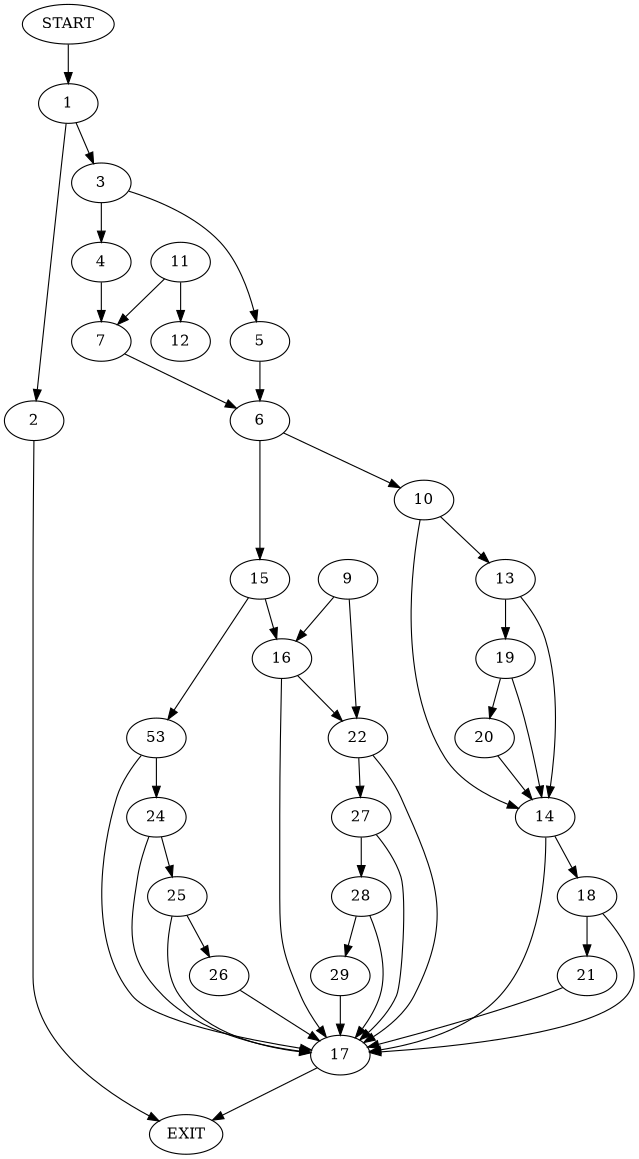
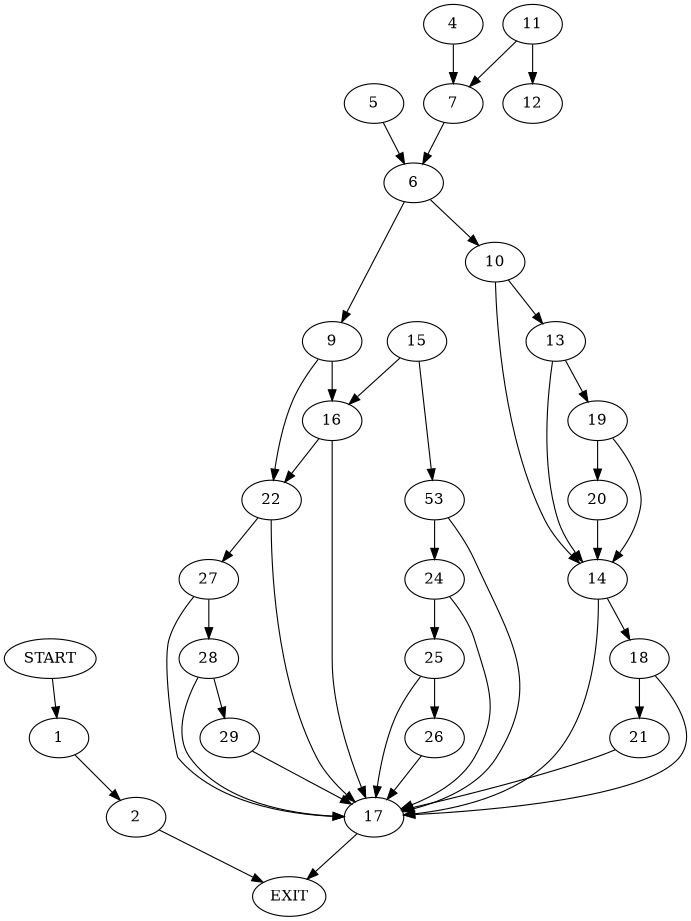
node "3": removed
edge "6" -> "15": now "6" -> "9"
